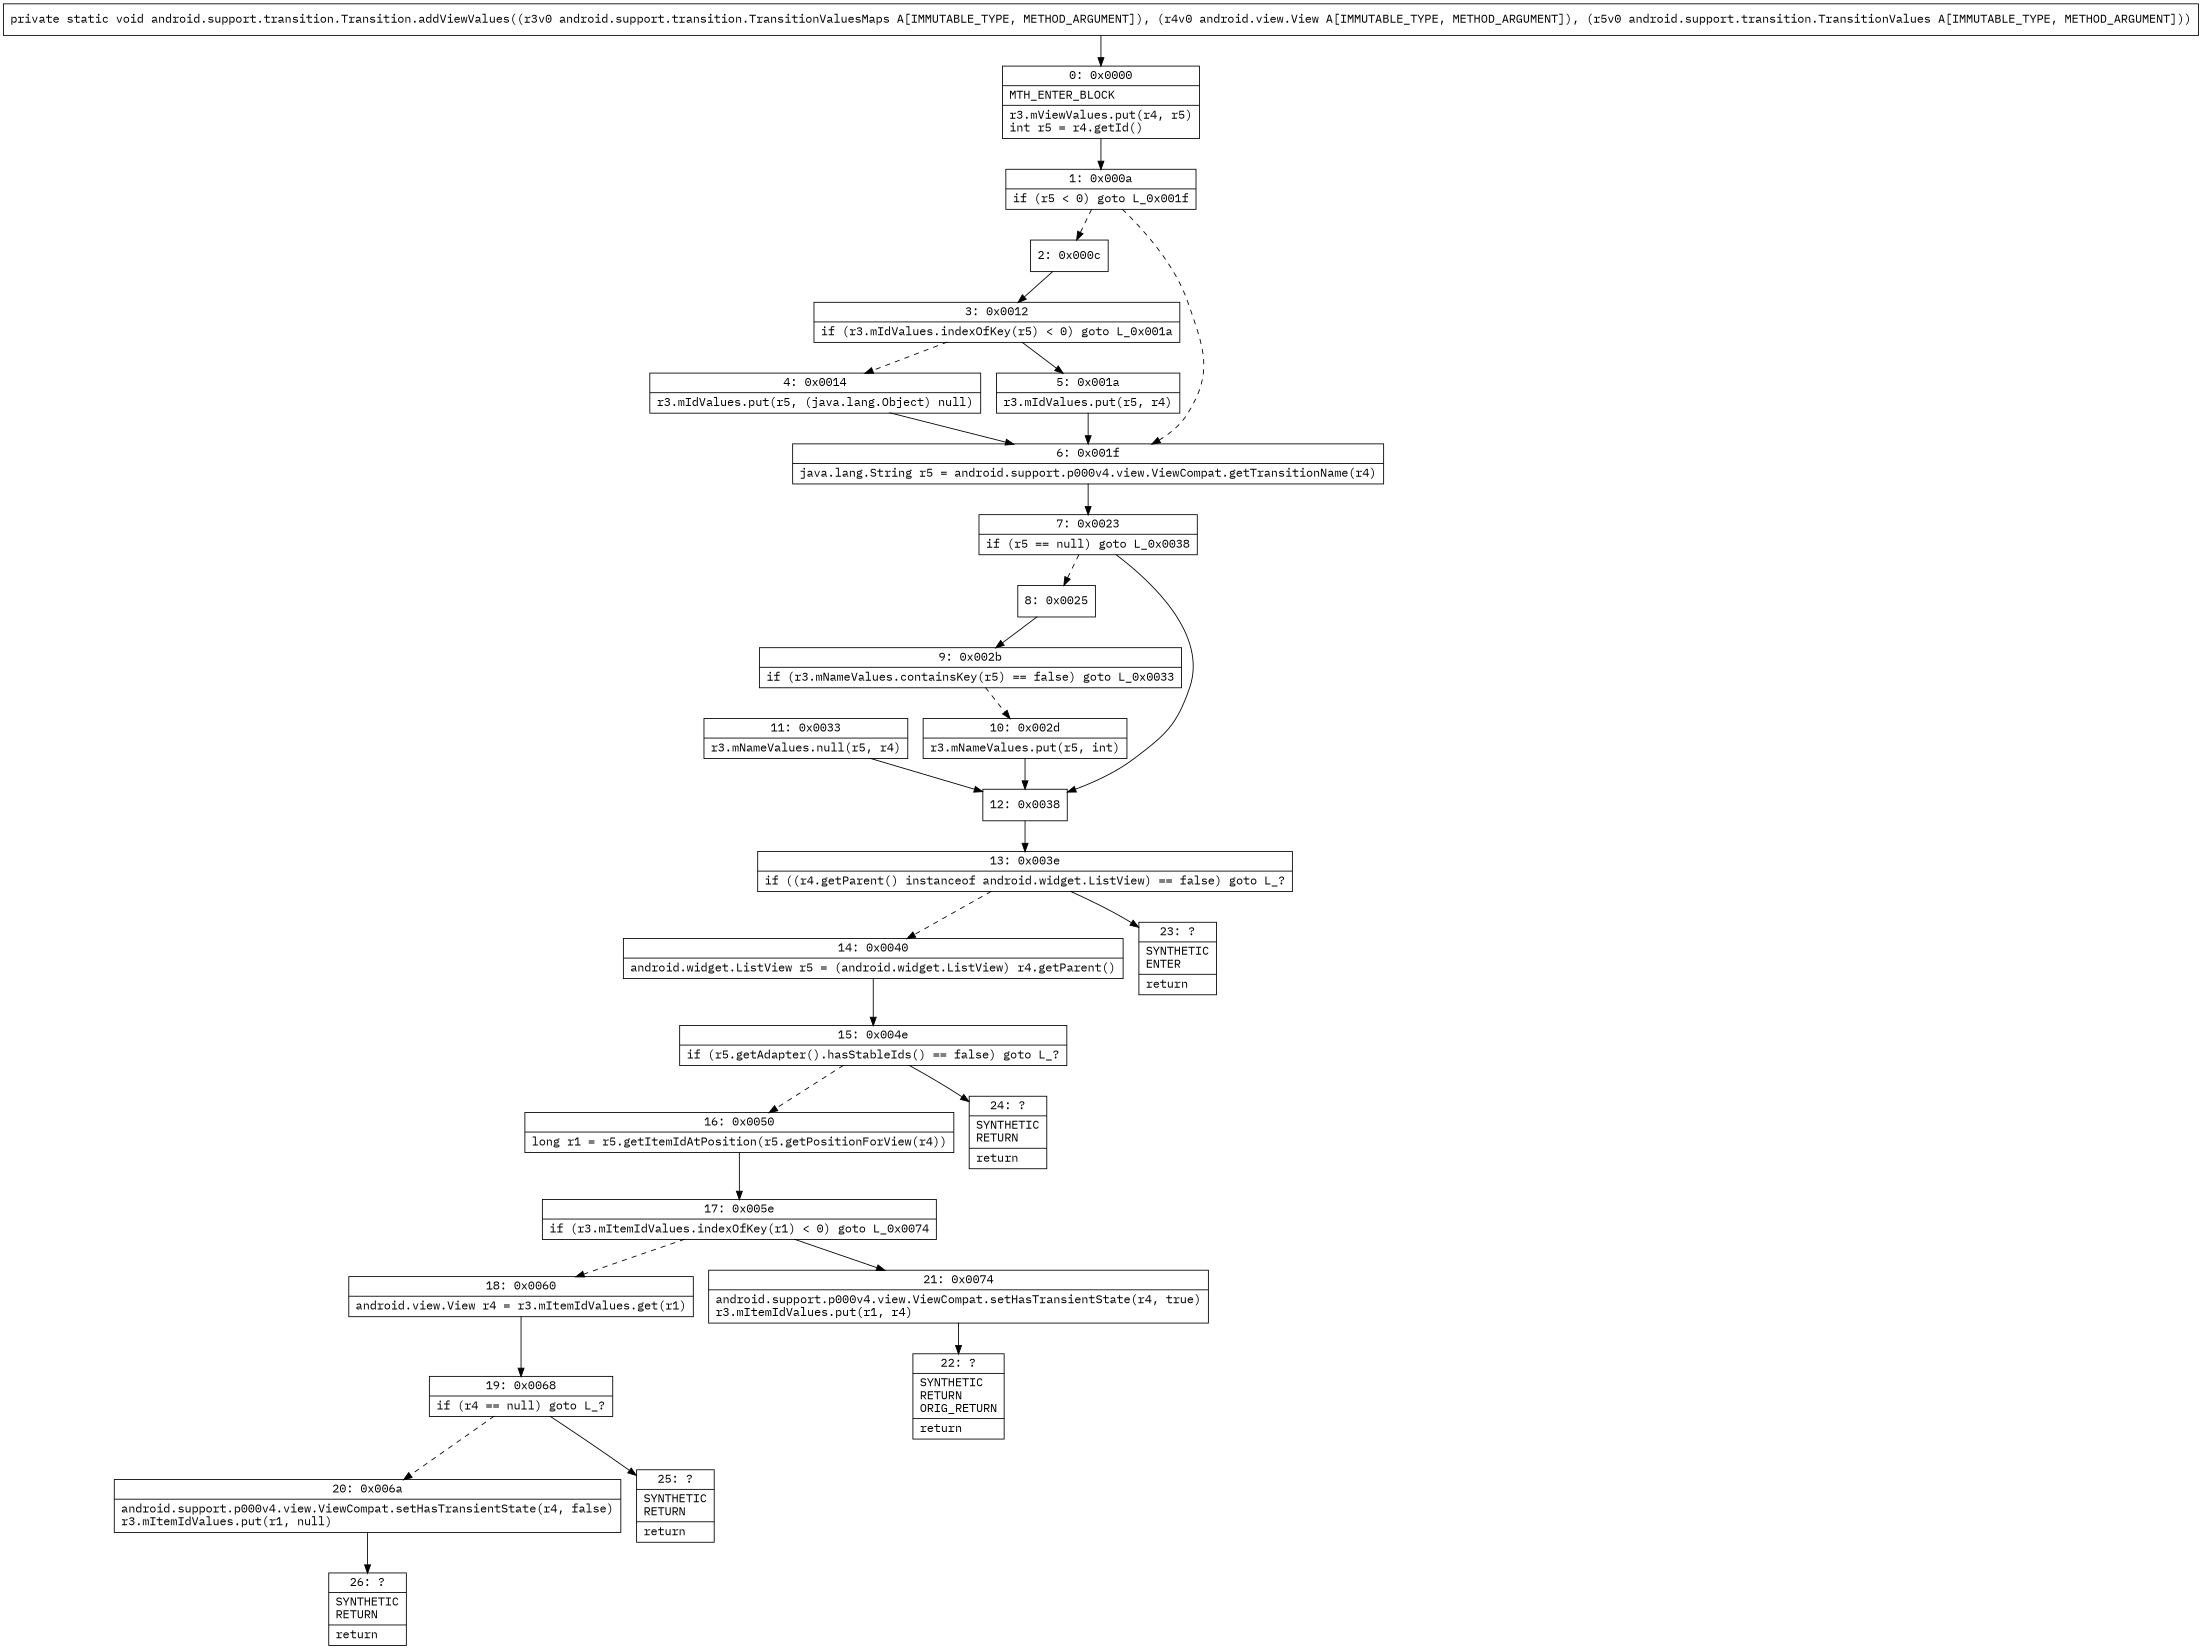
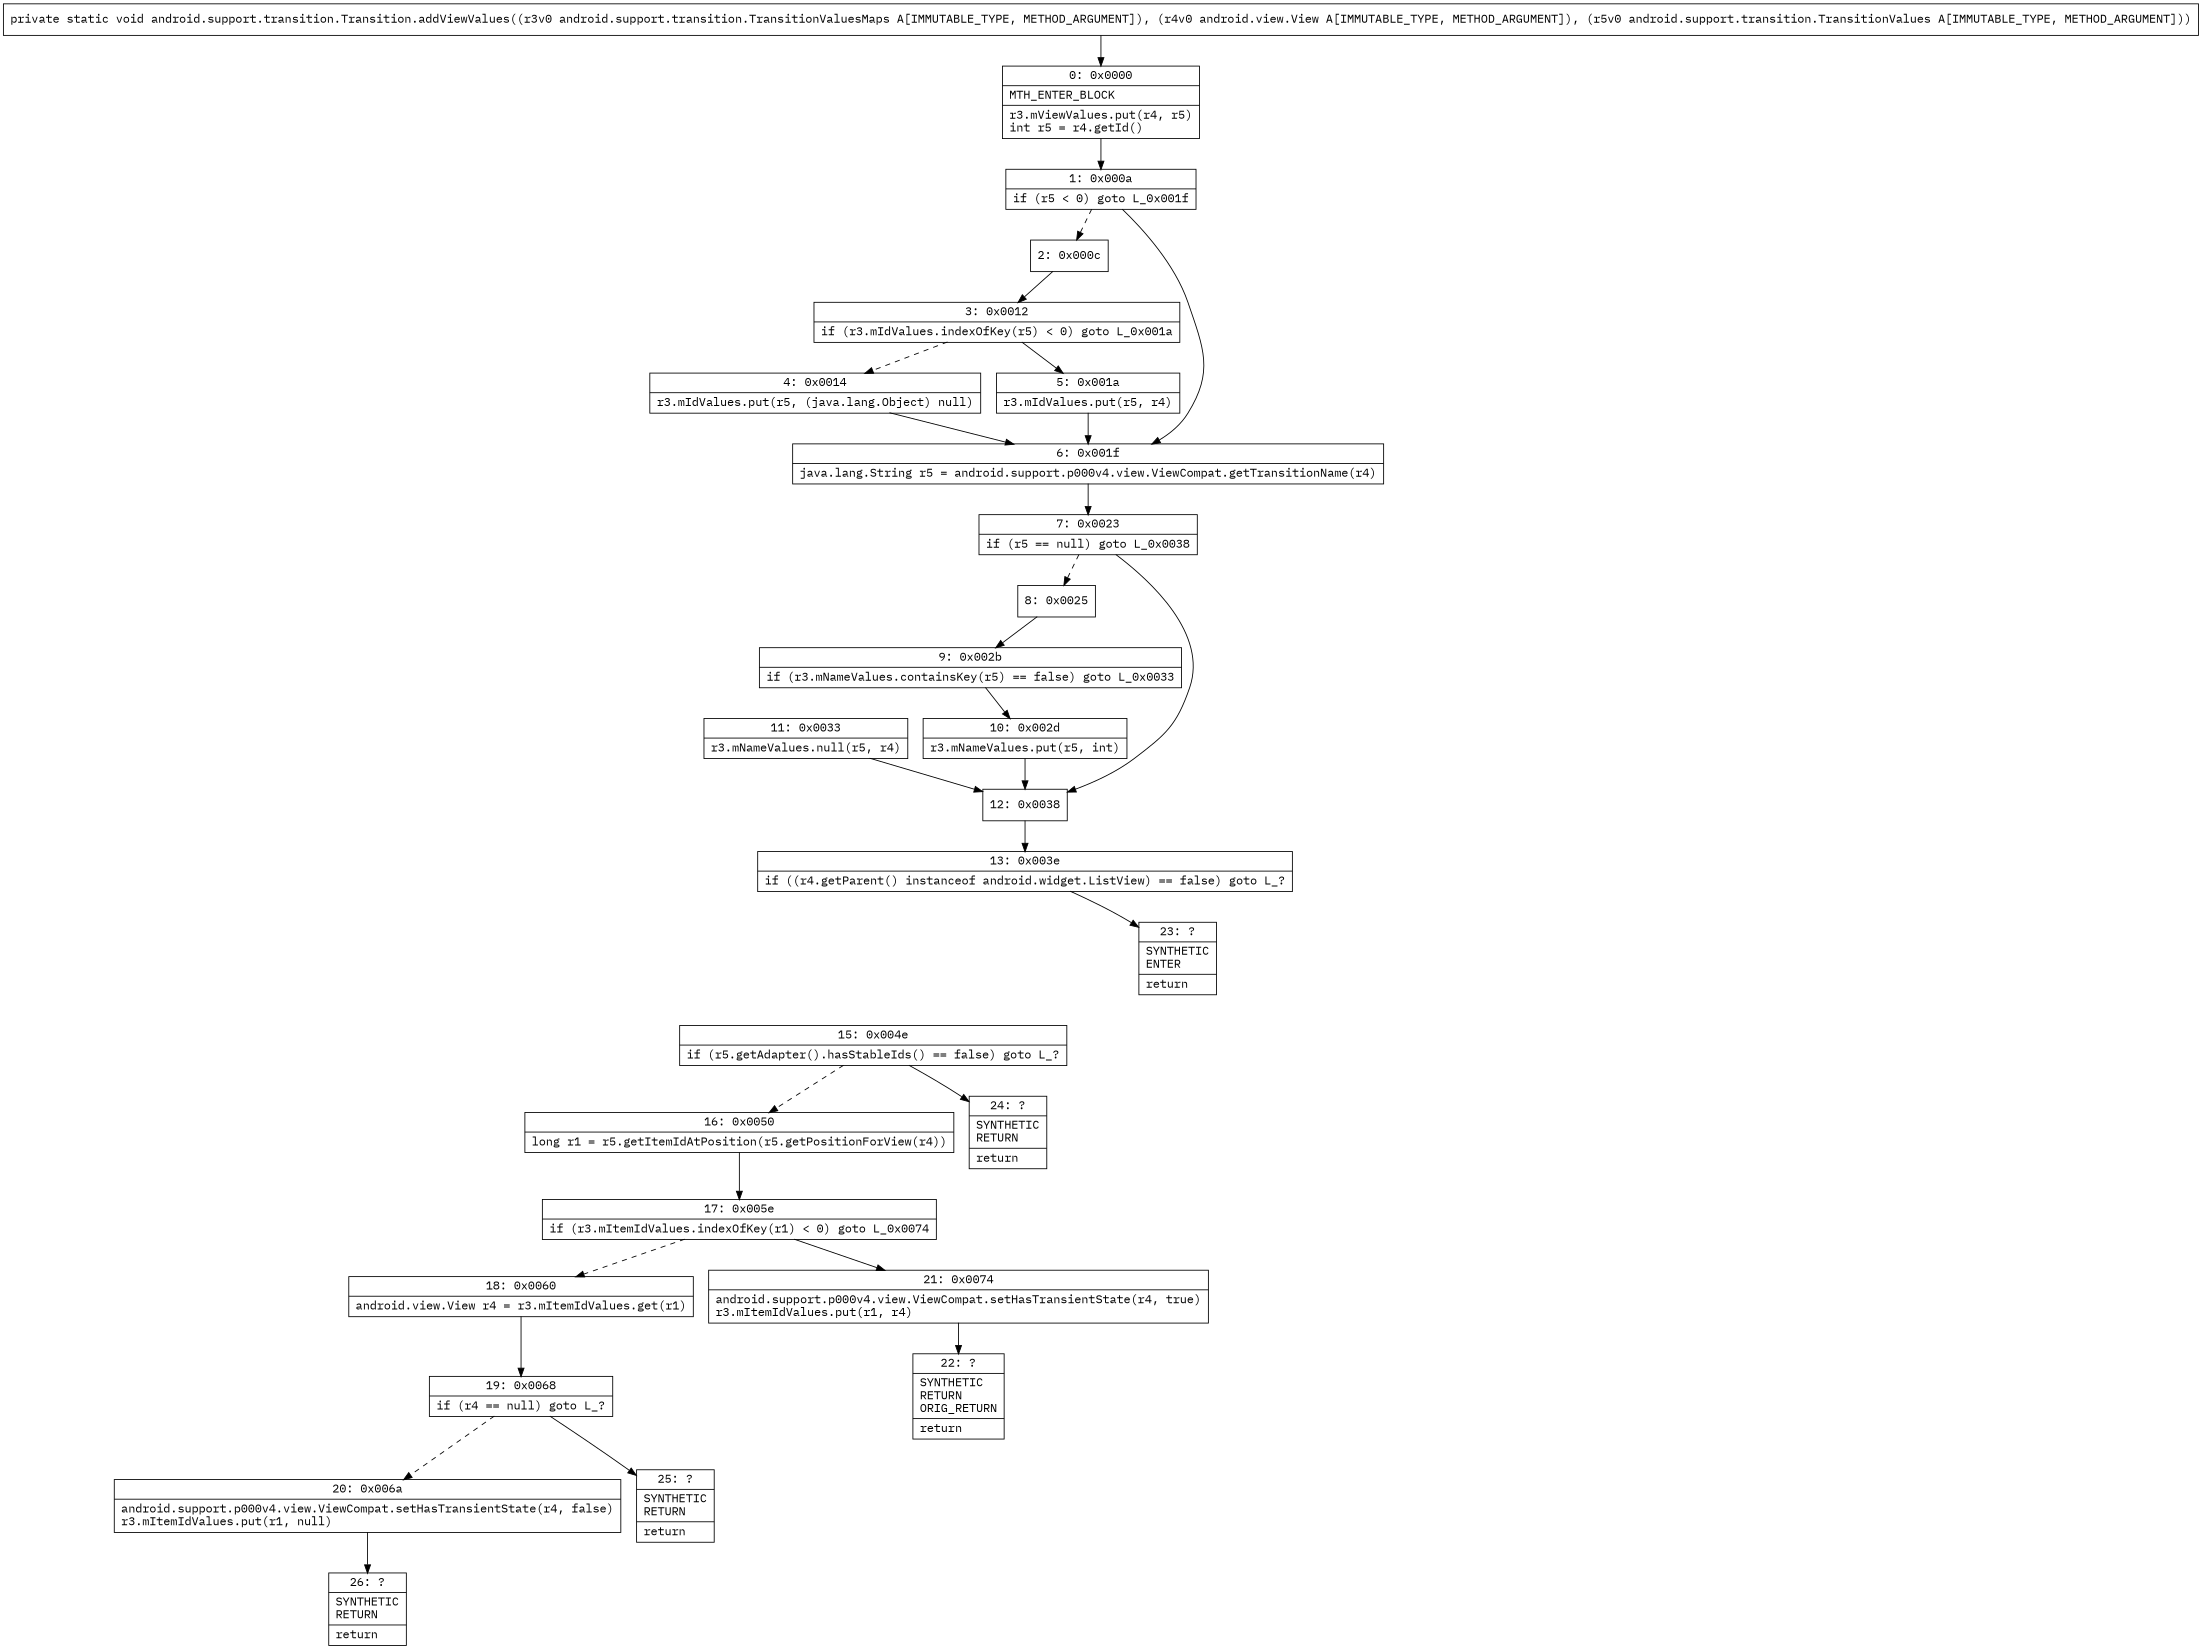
edge "1: 0x000a" -> "6: 0x001f": style dashed -> solid
edge "9: 0x002b" -> "10: 0x002d": style dashed -> solid
node "14: 0x0040": removed
